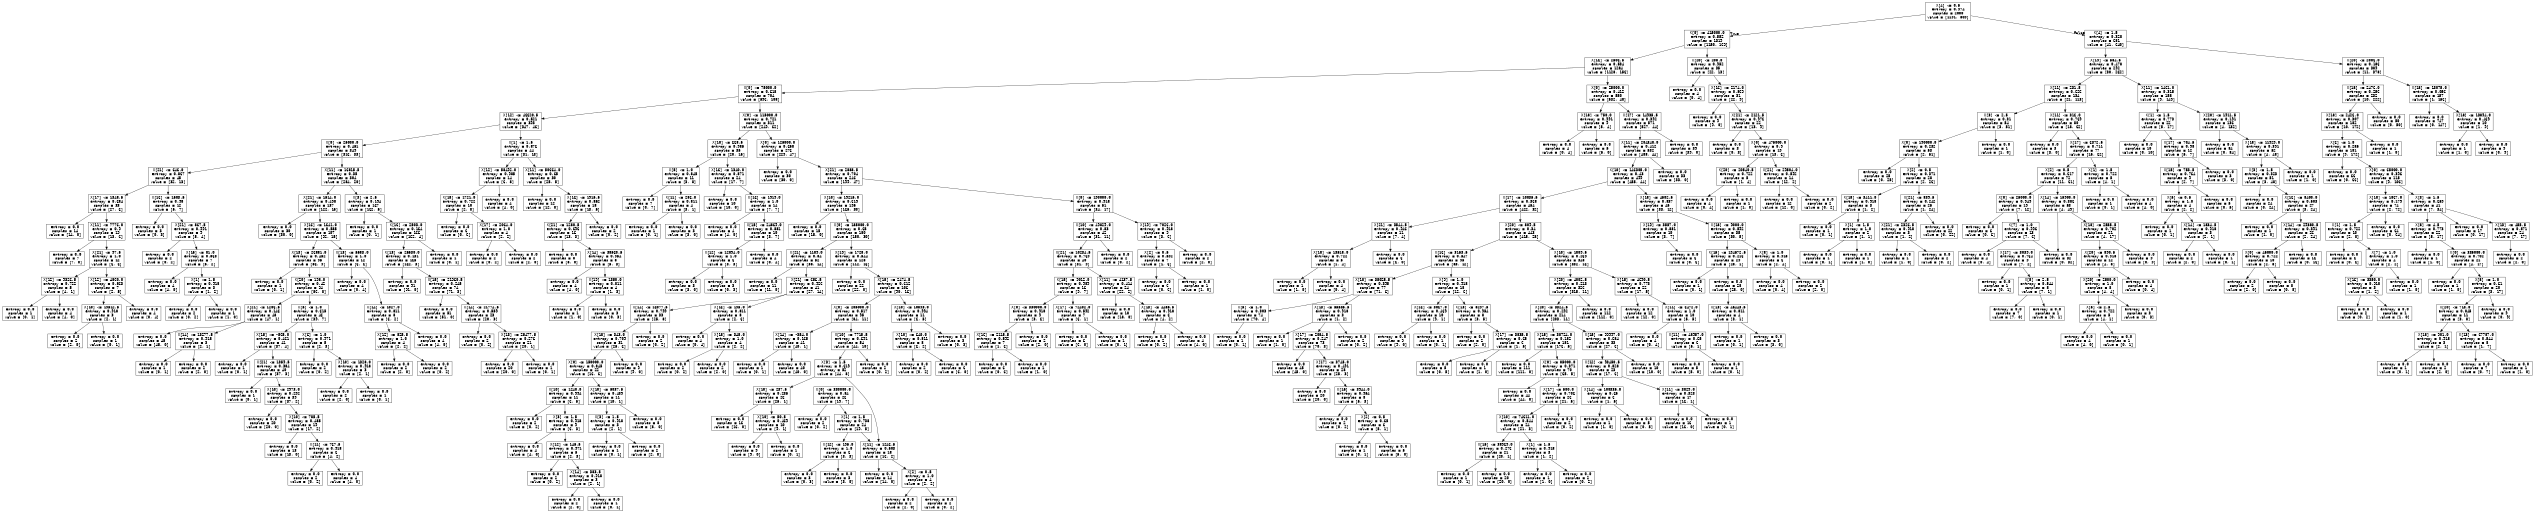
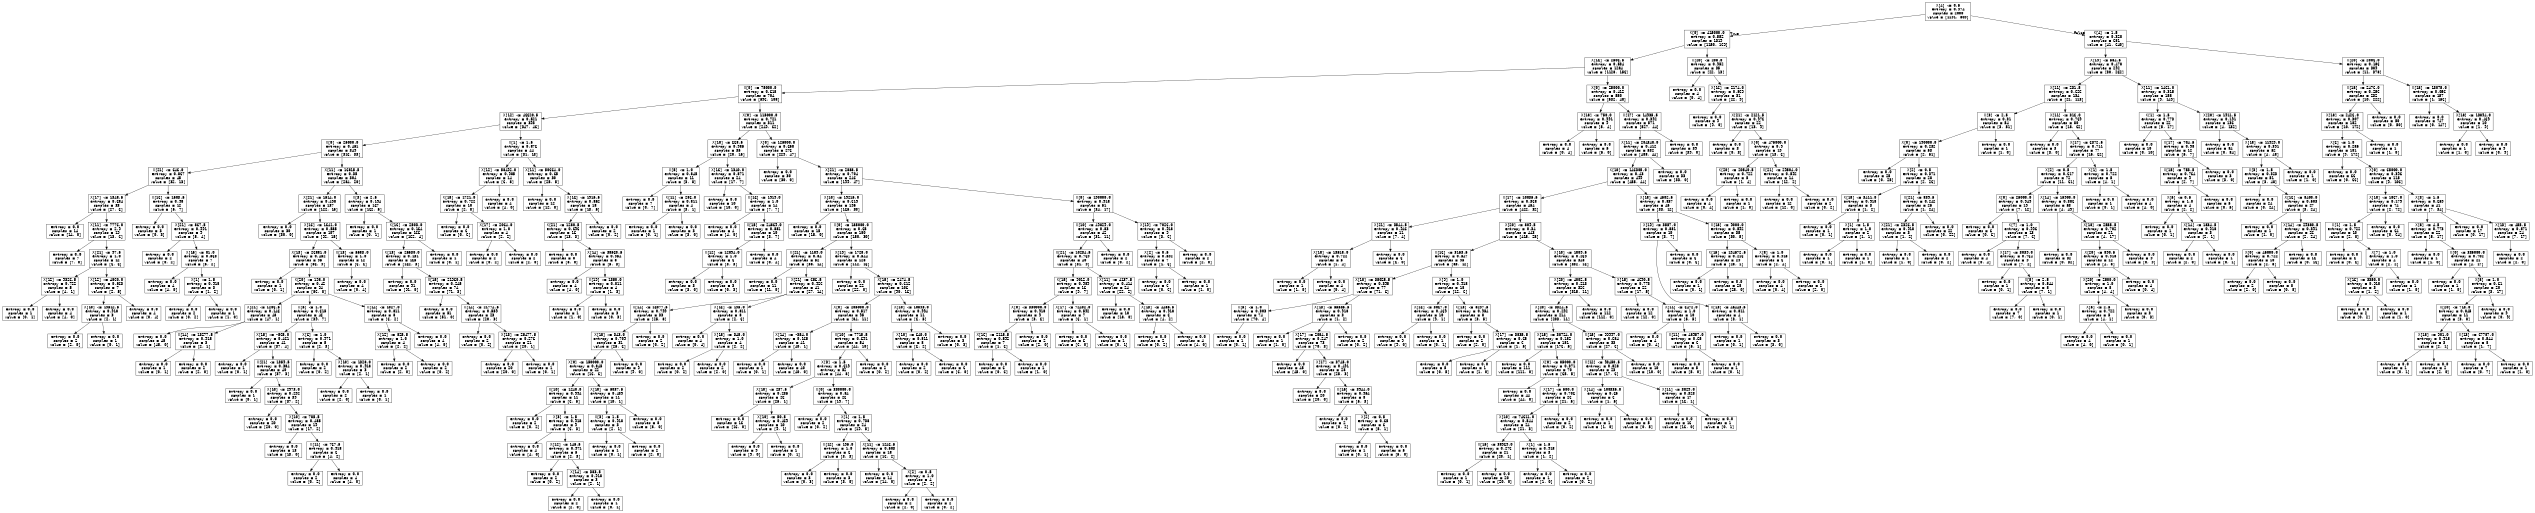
edge "X[16] <= 2174.0 entropy = 0.869 samples = 31 value = [22, 9]" -> "X[21] <= 2121.5 entropy = 0.976 samples = 22 value = [13, 9]": removed
node "X[11] <= 7776.0 entropy = 0.9 samples = 19 value = [13, 6]": label "X[11] <= 7776.0 entropy = 0.9 samples = 19 value = [13, 6]" -> "X[11] <= 7776.0 entropy = 2.9 samples = 19 value = [13, 6]"
edge "X[7] <= 1.0 entropy = 0.996 samples = 13 value = [7, 6]" -> "entropy = 0.0 samples = 32 value = [0, 32]": now "X[7] <= 1.0 entropy = 0.996 samples = 13 value = [7, 6]" -> "X[17] <= 3039.0 entropy = 0.764 samples = 9 value = [7, 2]"
edge "X[13] <= 5583.0 entropy = 1.0 samples = 12 value = [6, 6]" -> "X[14] <= 1027.0 entropy = 0.811 samples = 8 value = [6, 2]": now "X[20] <= 198.0 entropy = 0.42 samples = 94 value = [86, 8]" -> "X[14] <= 1027.0 entropy = 0.811 samples = 8 value = [6, 2]"
edge "entropy = 0.0 samples = 28 value = [28, 0]" -> "X[13] <= 45443.5 entropy = 0.811 samples = 4 value = [3, 1]": now "X[19] <= 3557.0 entropy = 0.881 samples = 10 value = [3, 7]" -> "X[13] <= 45443.5 entropy = 0.811 samples = 4 value = [3, 1]"
edge "X[3] <= 1.5 entropy = 0.619 entropy = 52 value = [44, 8]" -> "X[11] <= 1246.5 entropy = 0.503 samples = 18 value = [16, 2]": now "X[3] <= 1.5 entropy = 0.619 entropy = 52 value = [44, 8]" -> "X[0] <= 330000.0 entropy = 0.84 samples = 26 value = [19, 7]"
